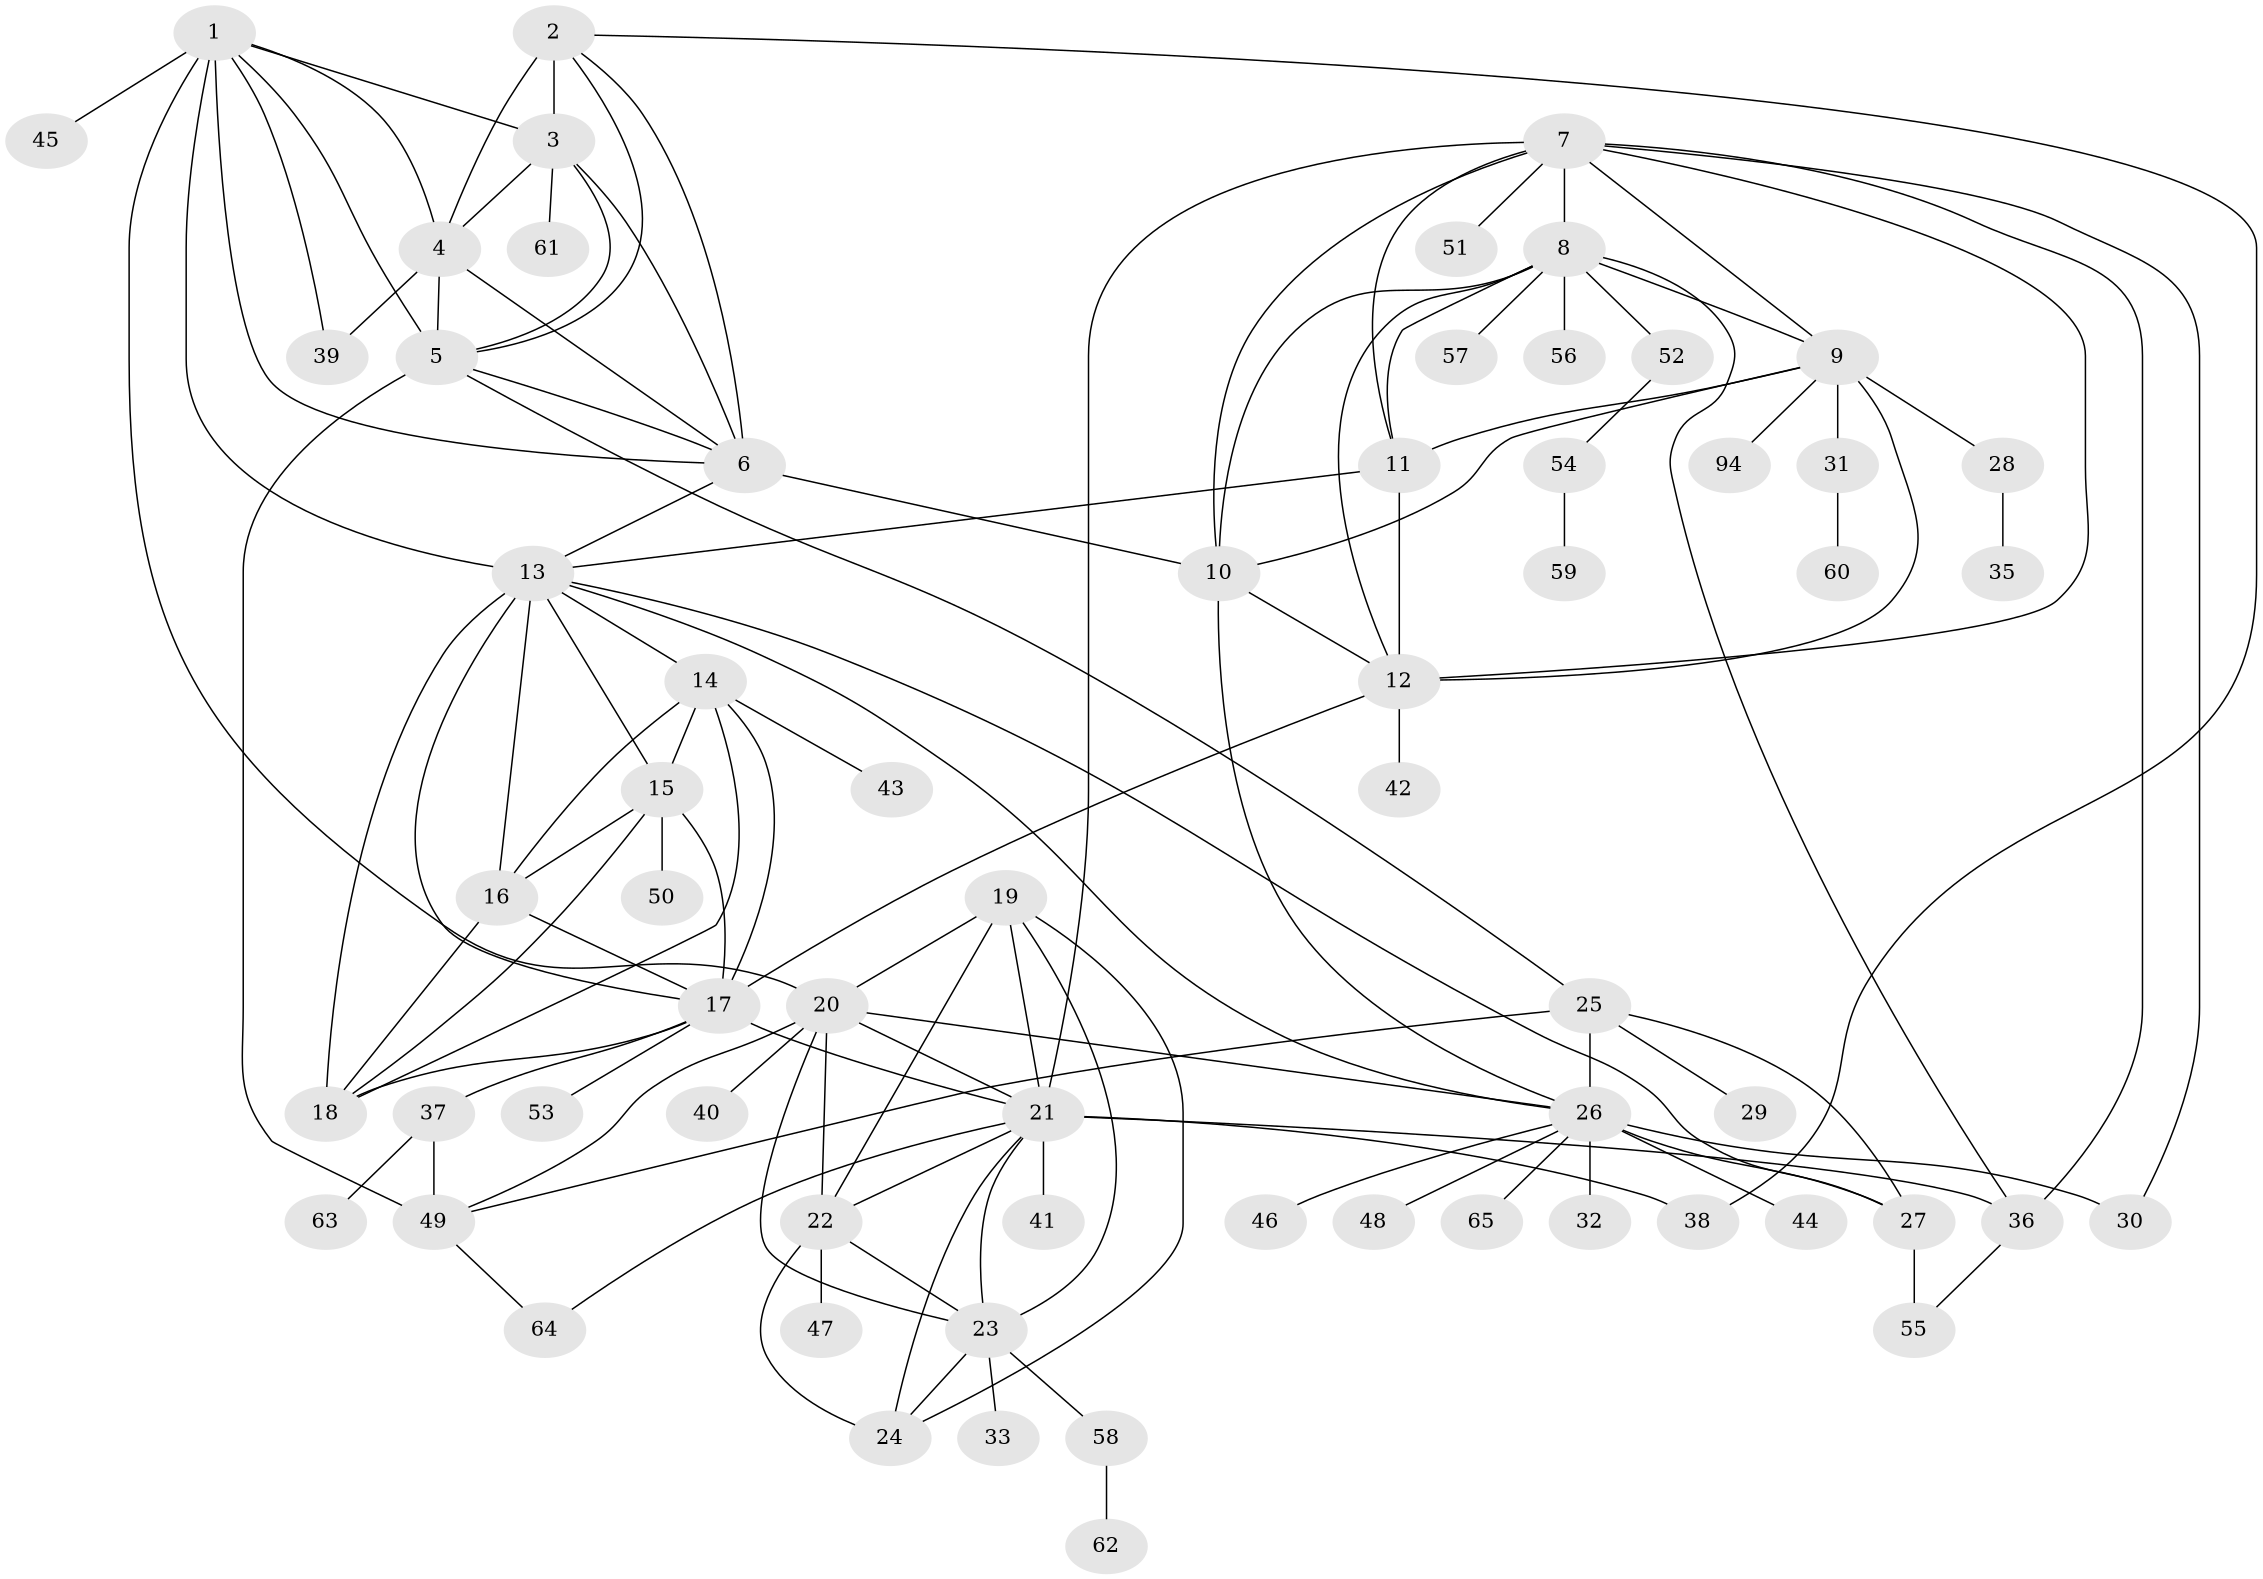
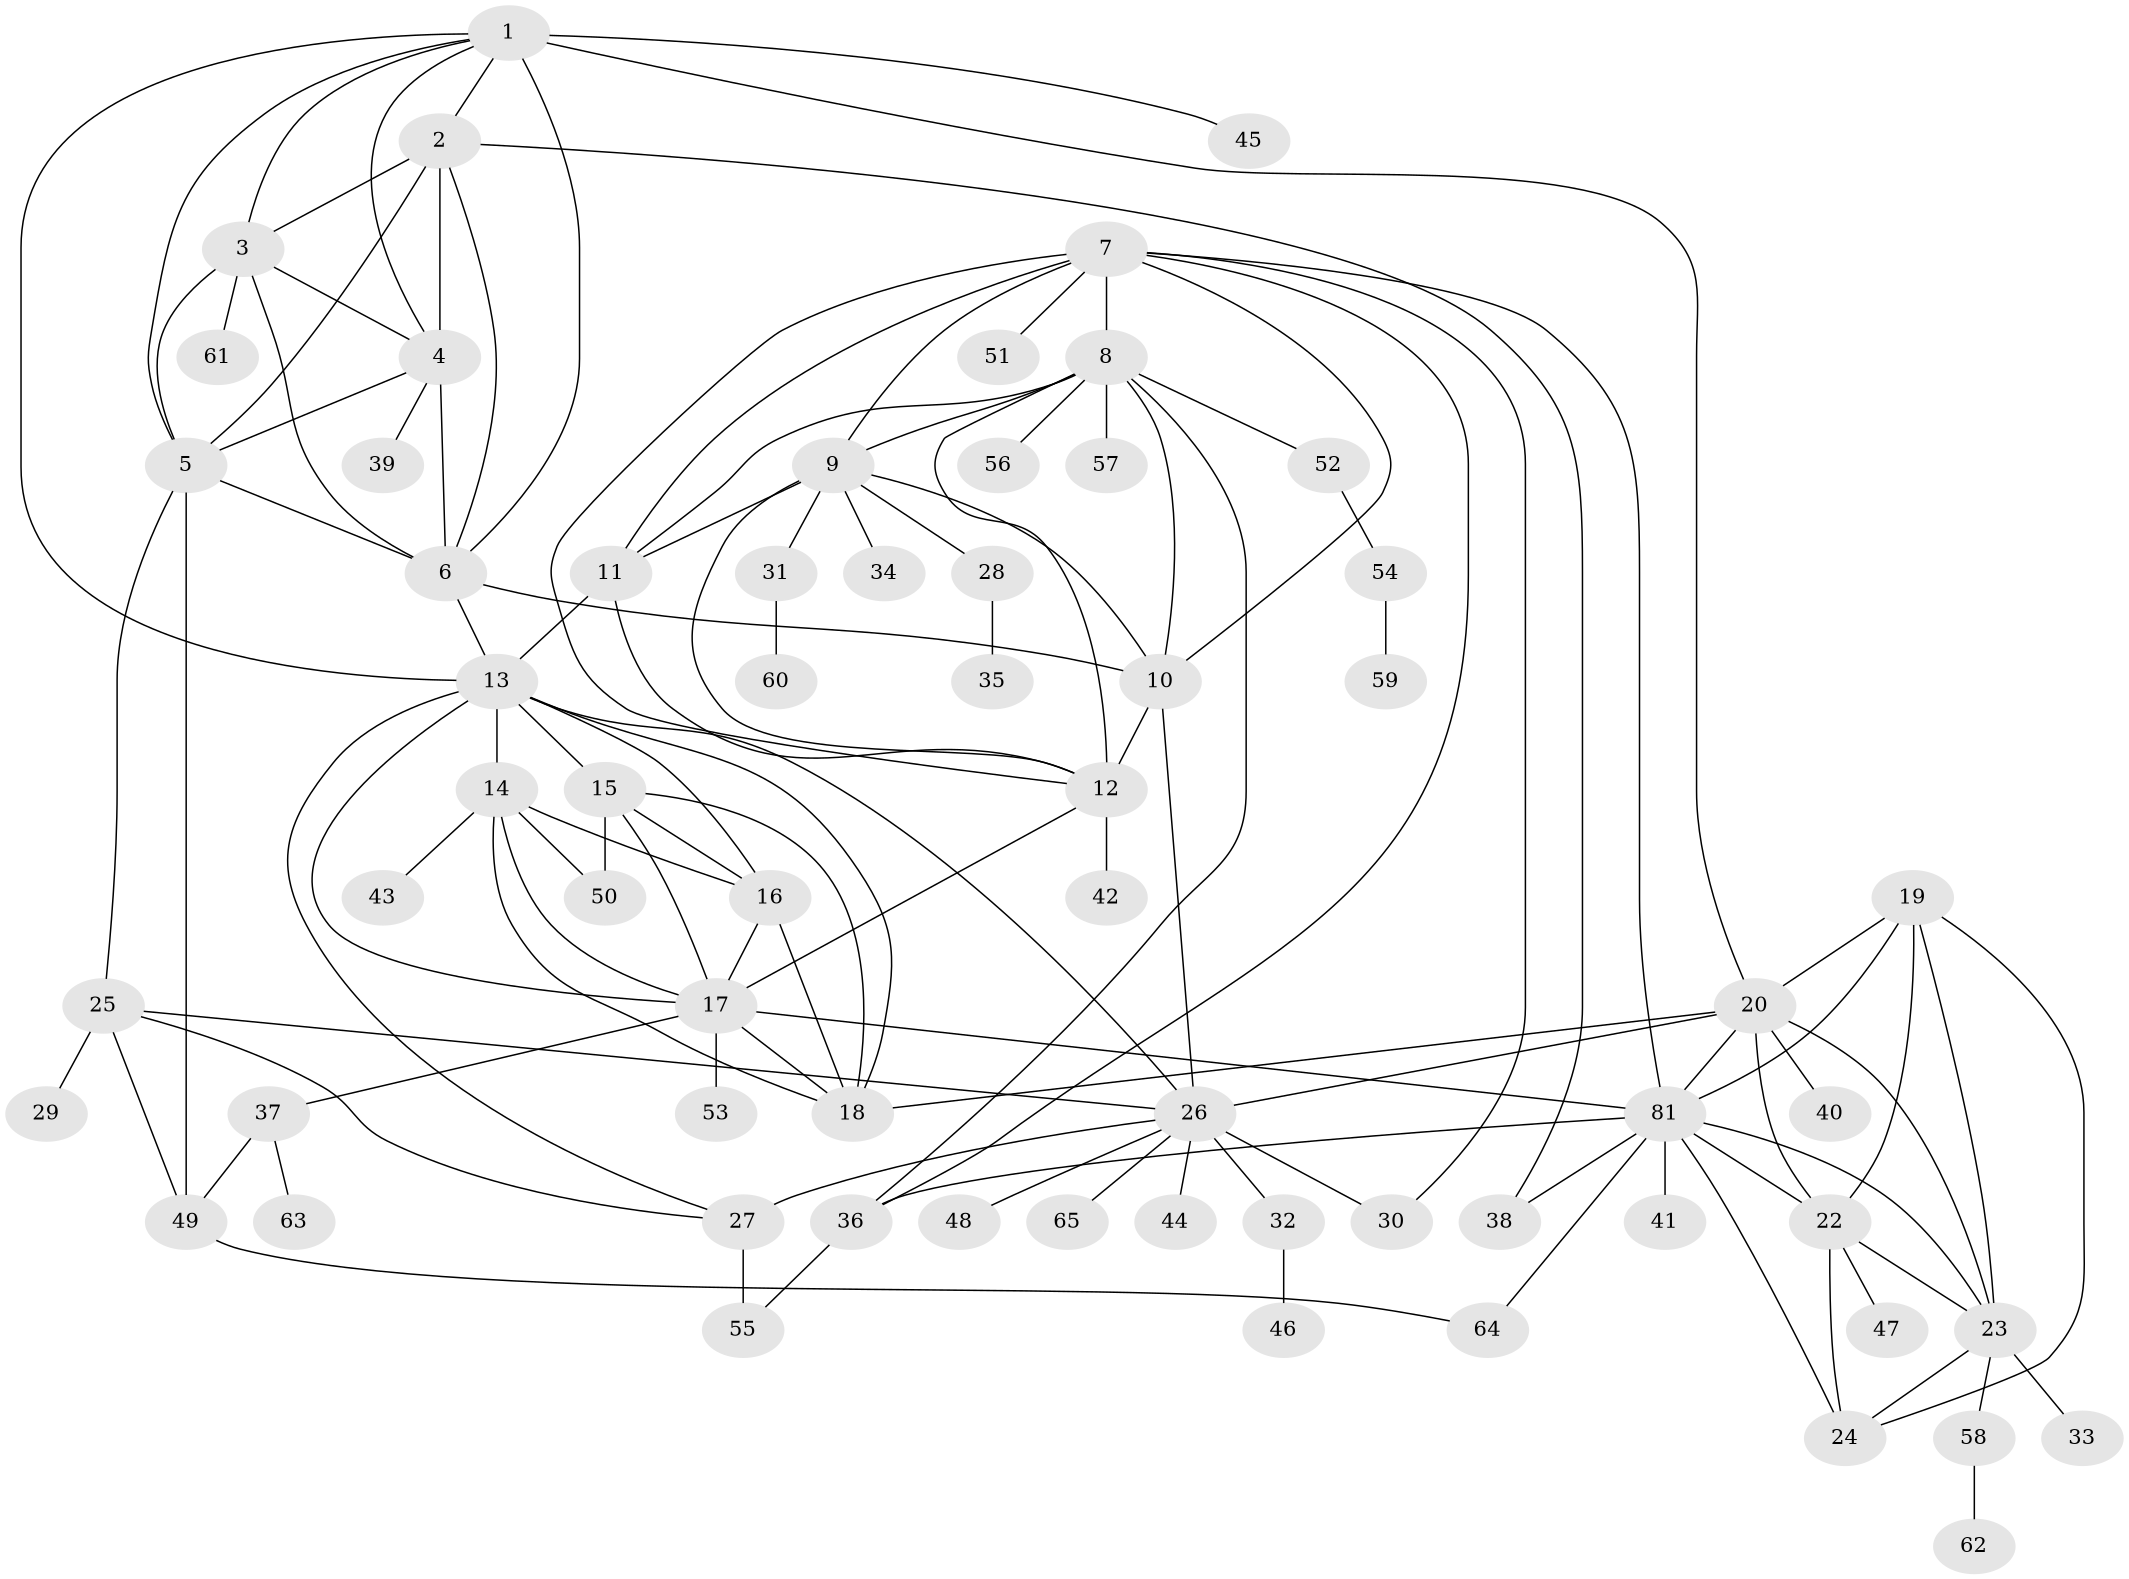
edge "1" -- "39": now "1" -- "2"
node "94": label "94" -> "34"
edge "14" -- "15": now "14" -- "50"
edge "20" -- "49": now "20" -- "18"
node "21": label "21" -> "81"
edge "26" -- "46": now "32" -- "46"
